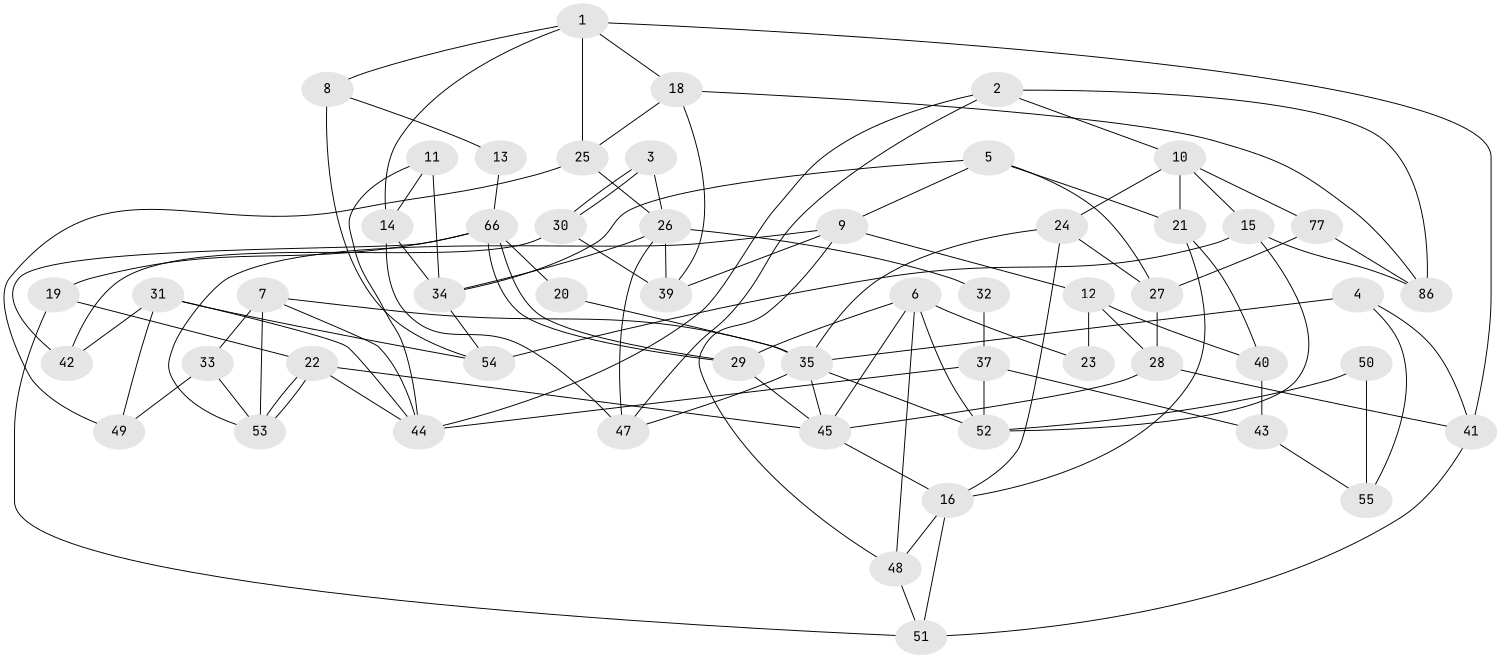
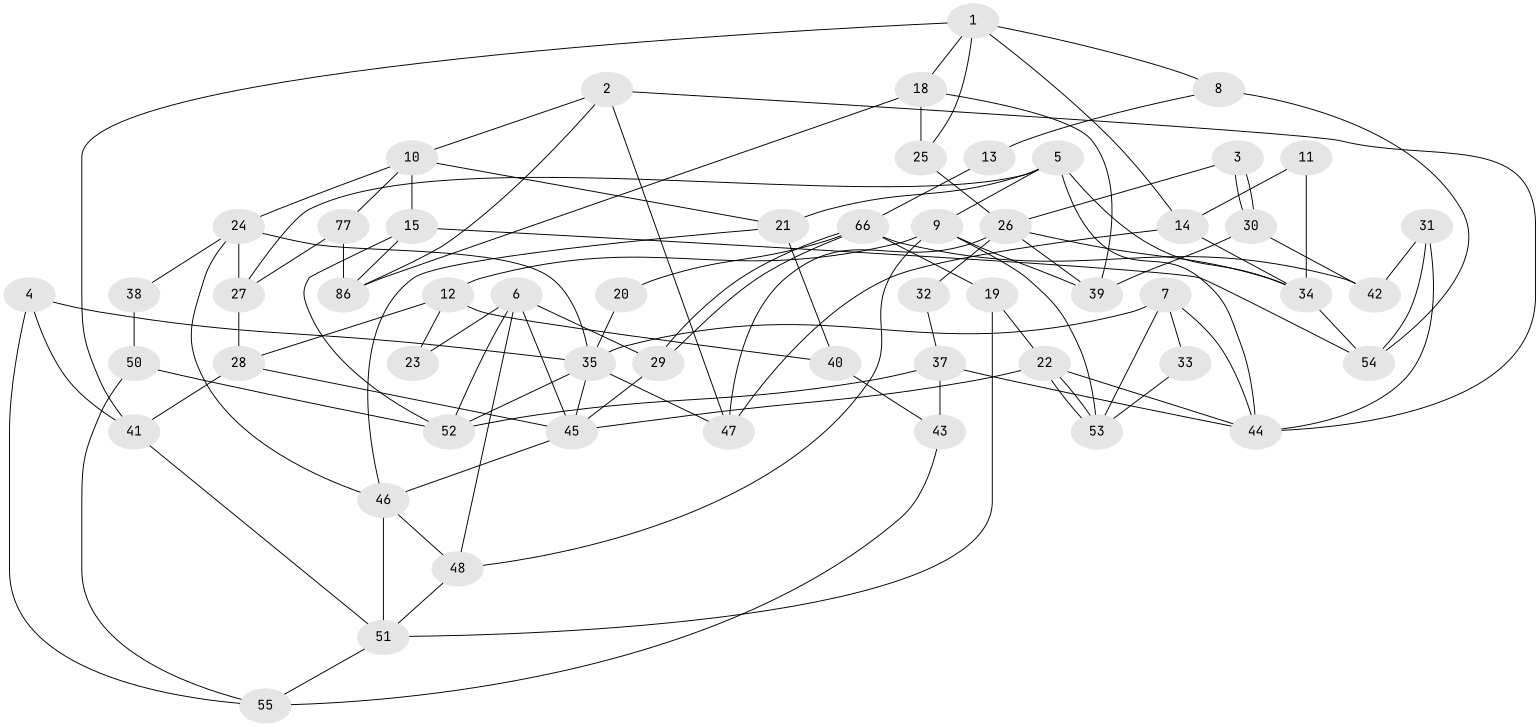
edge "11" -- "44": now "5" -- "44"
node "38": added
node "49": removed
node "16": label "16" -> "46"
edge "51" -- "55": added
